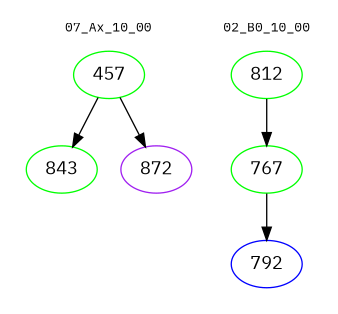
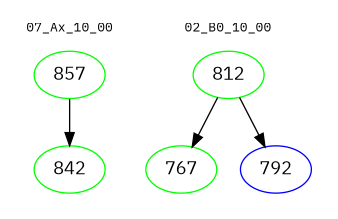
node "457": label "457" -> "857"
node "843": label "843" -> "842"
node "872": removed
edge "767" -> "792": now "812" -> "792"
